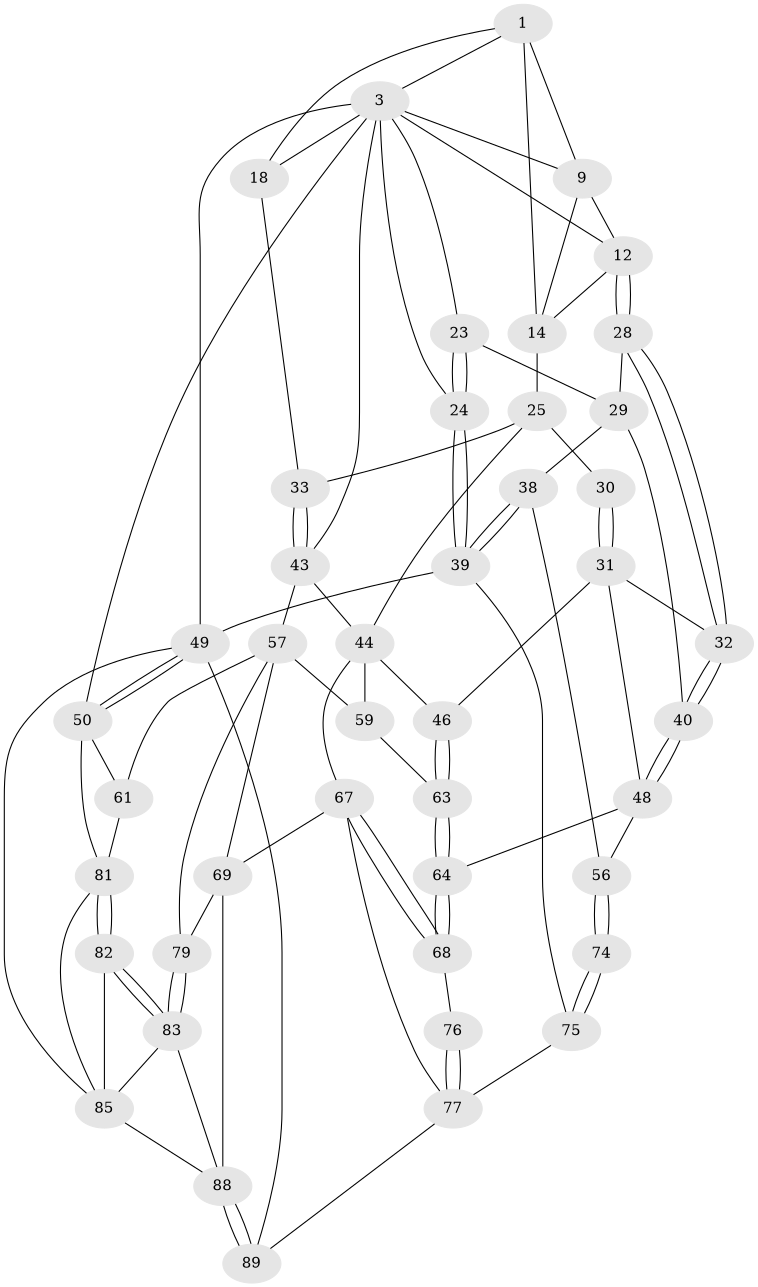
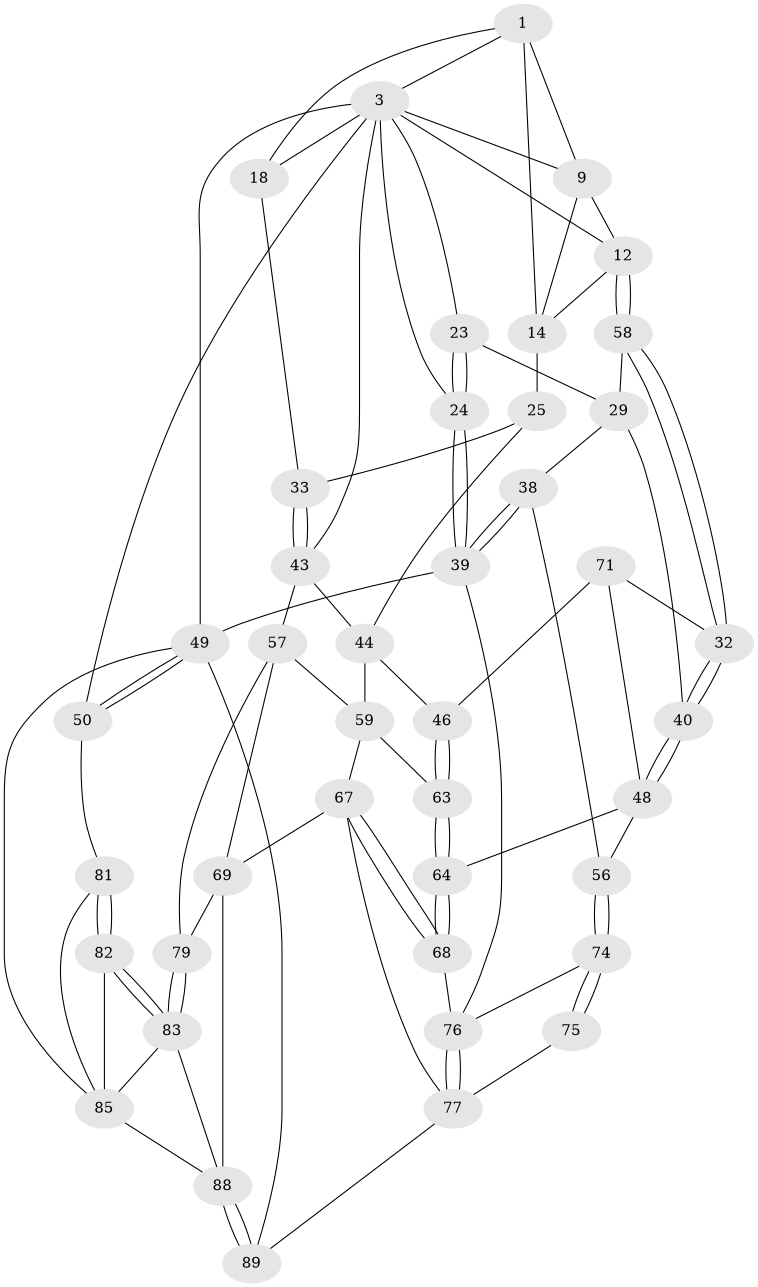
node "28": label "28" -> "58"
node "30": removed
node "31": label "31" -> "71"
edge "44" -- "67": now "59" -- "67"
edge "39" -- "75": now "39" -- "76"
node "61": removed
edge "74" -- "76": added
